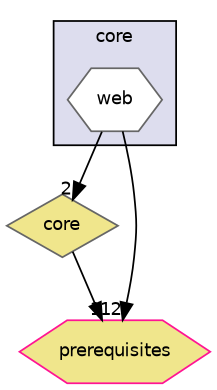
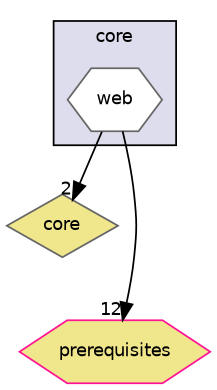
edge "core" -> "prerequisites": removed
